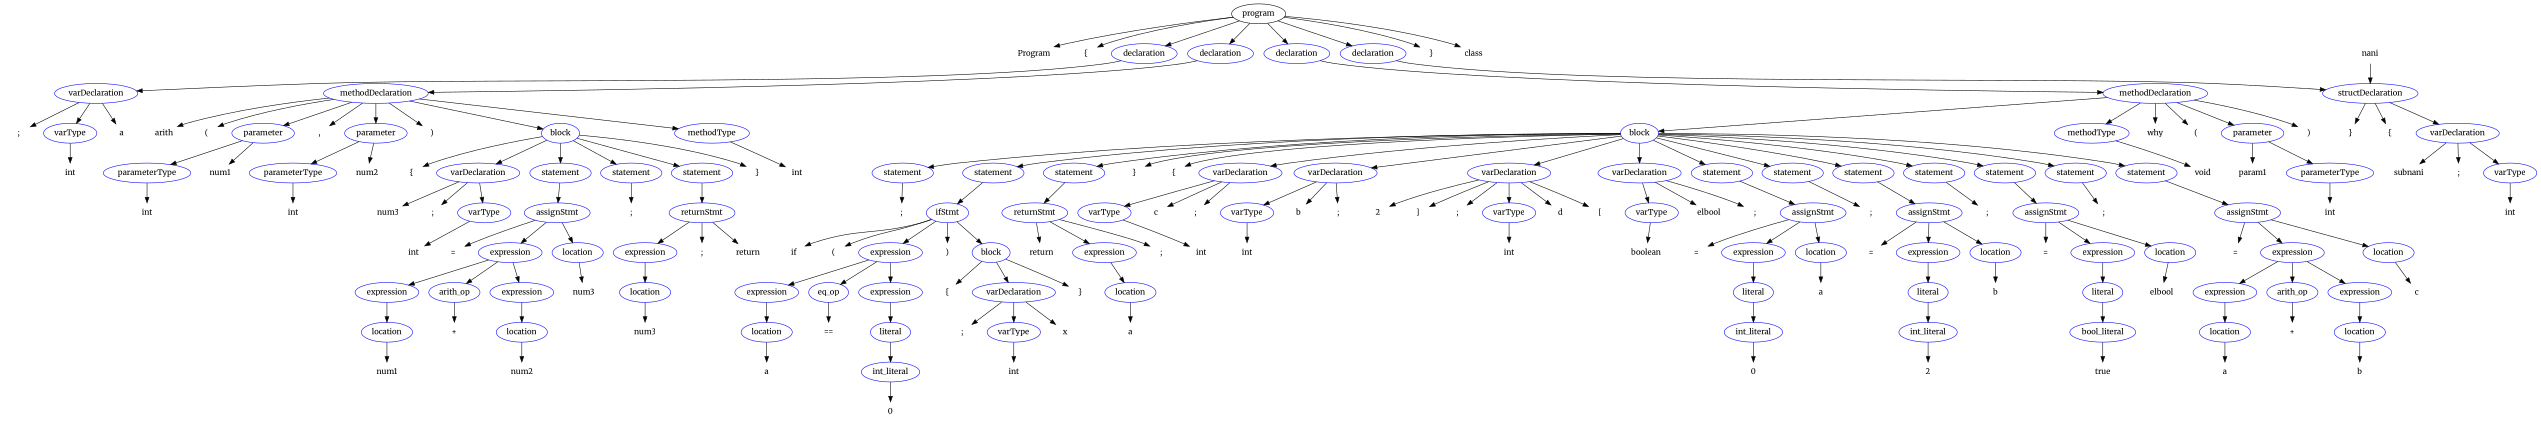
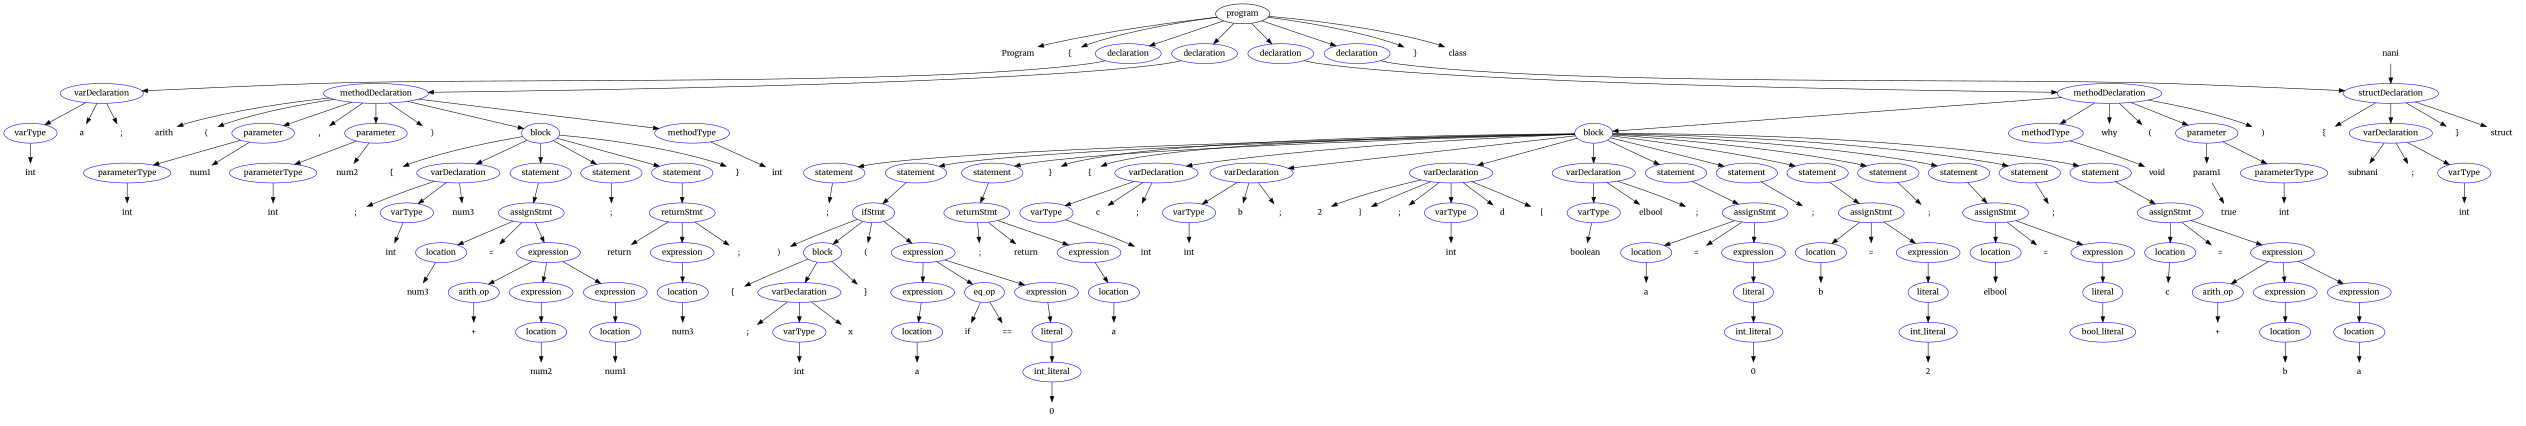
node "struct": added
edge "ifStmt" -> "if": now "eq_op" -> "if"
edge "bool_literal" -> "true": now "param1" -> "true"
